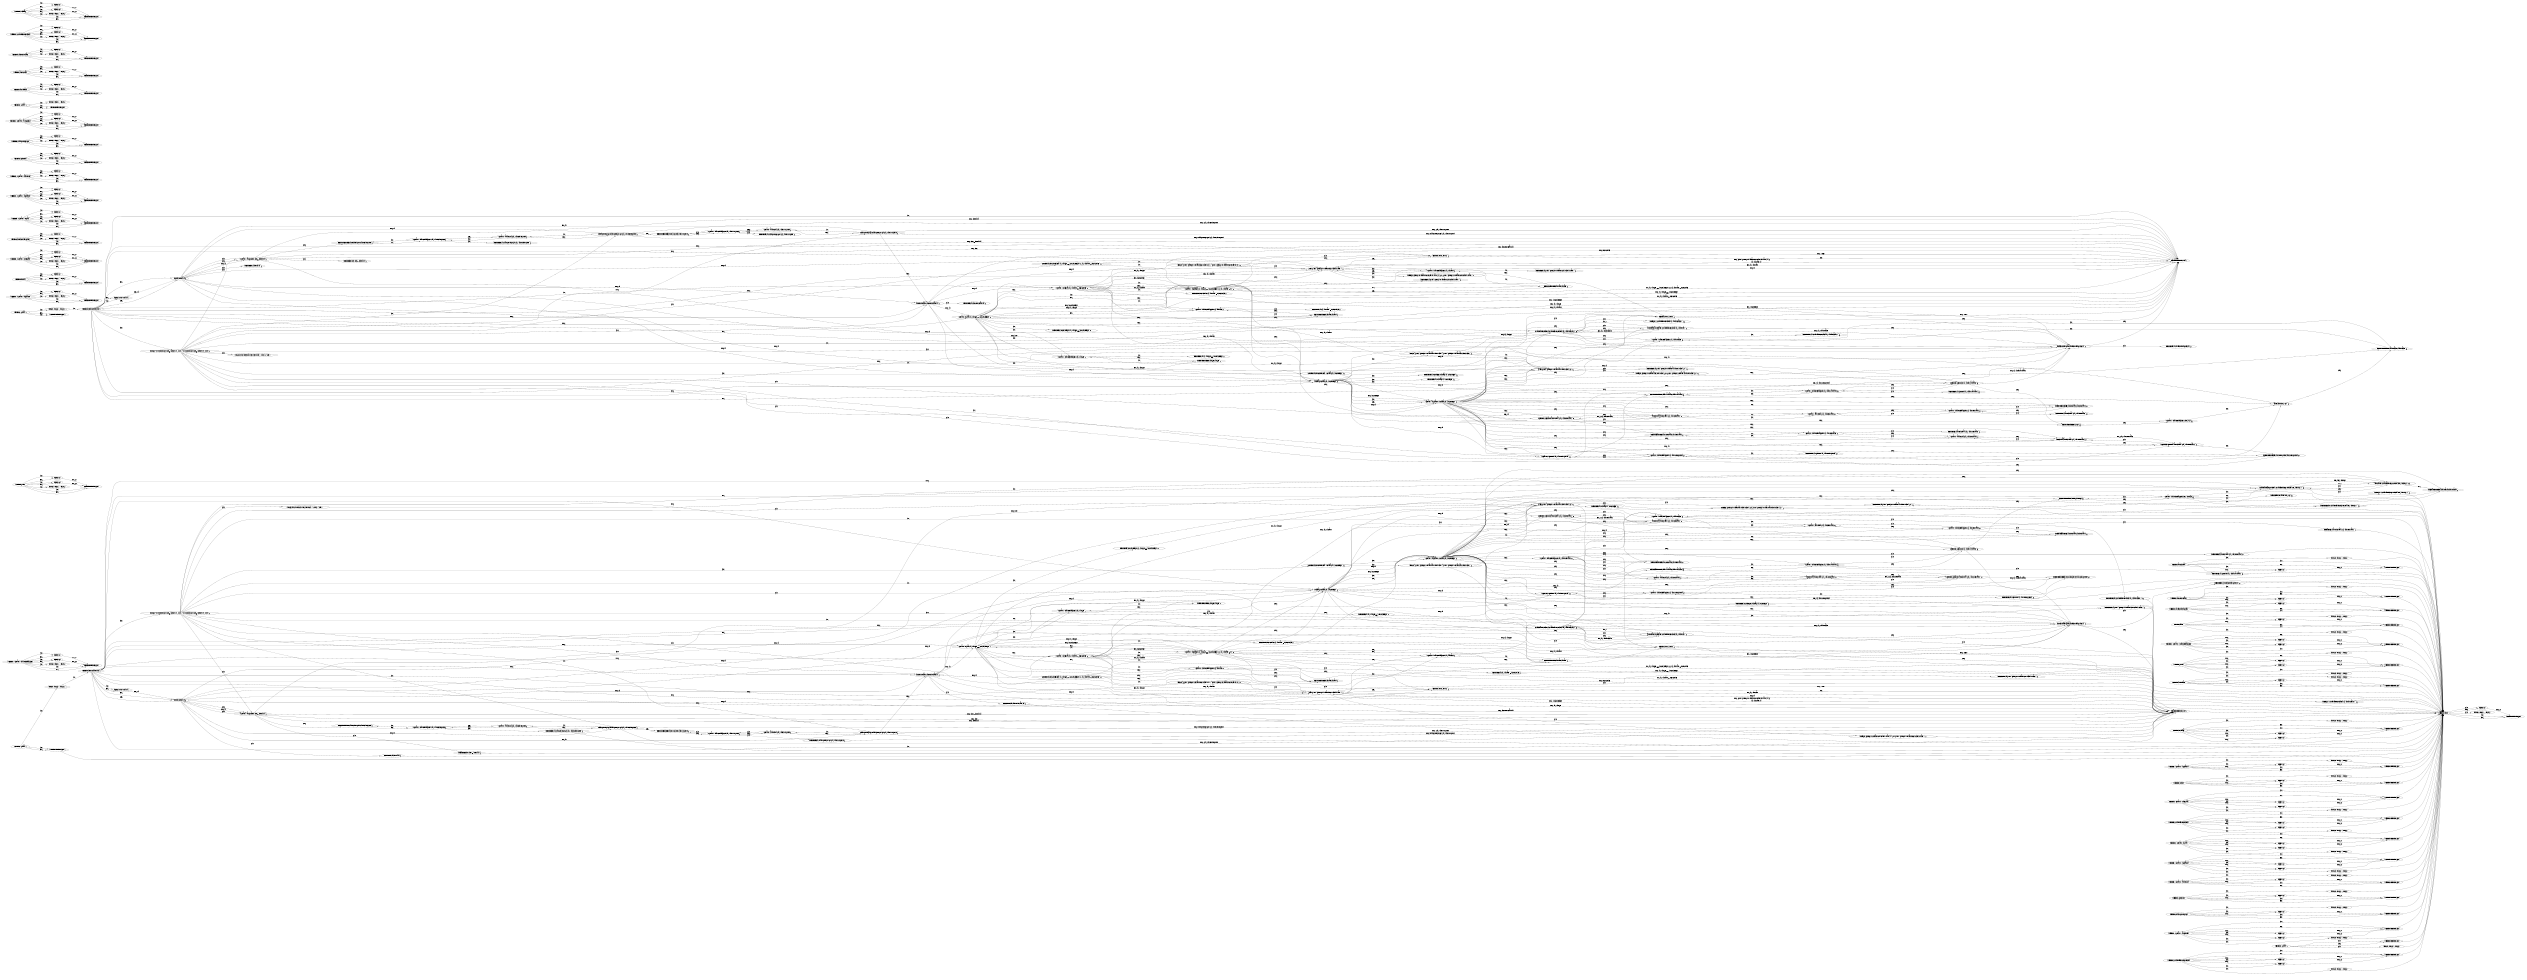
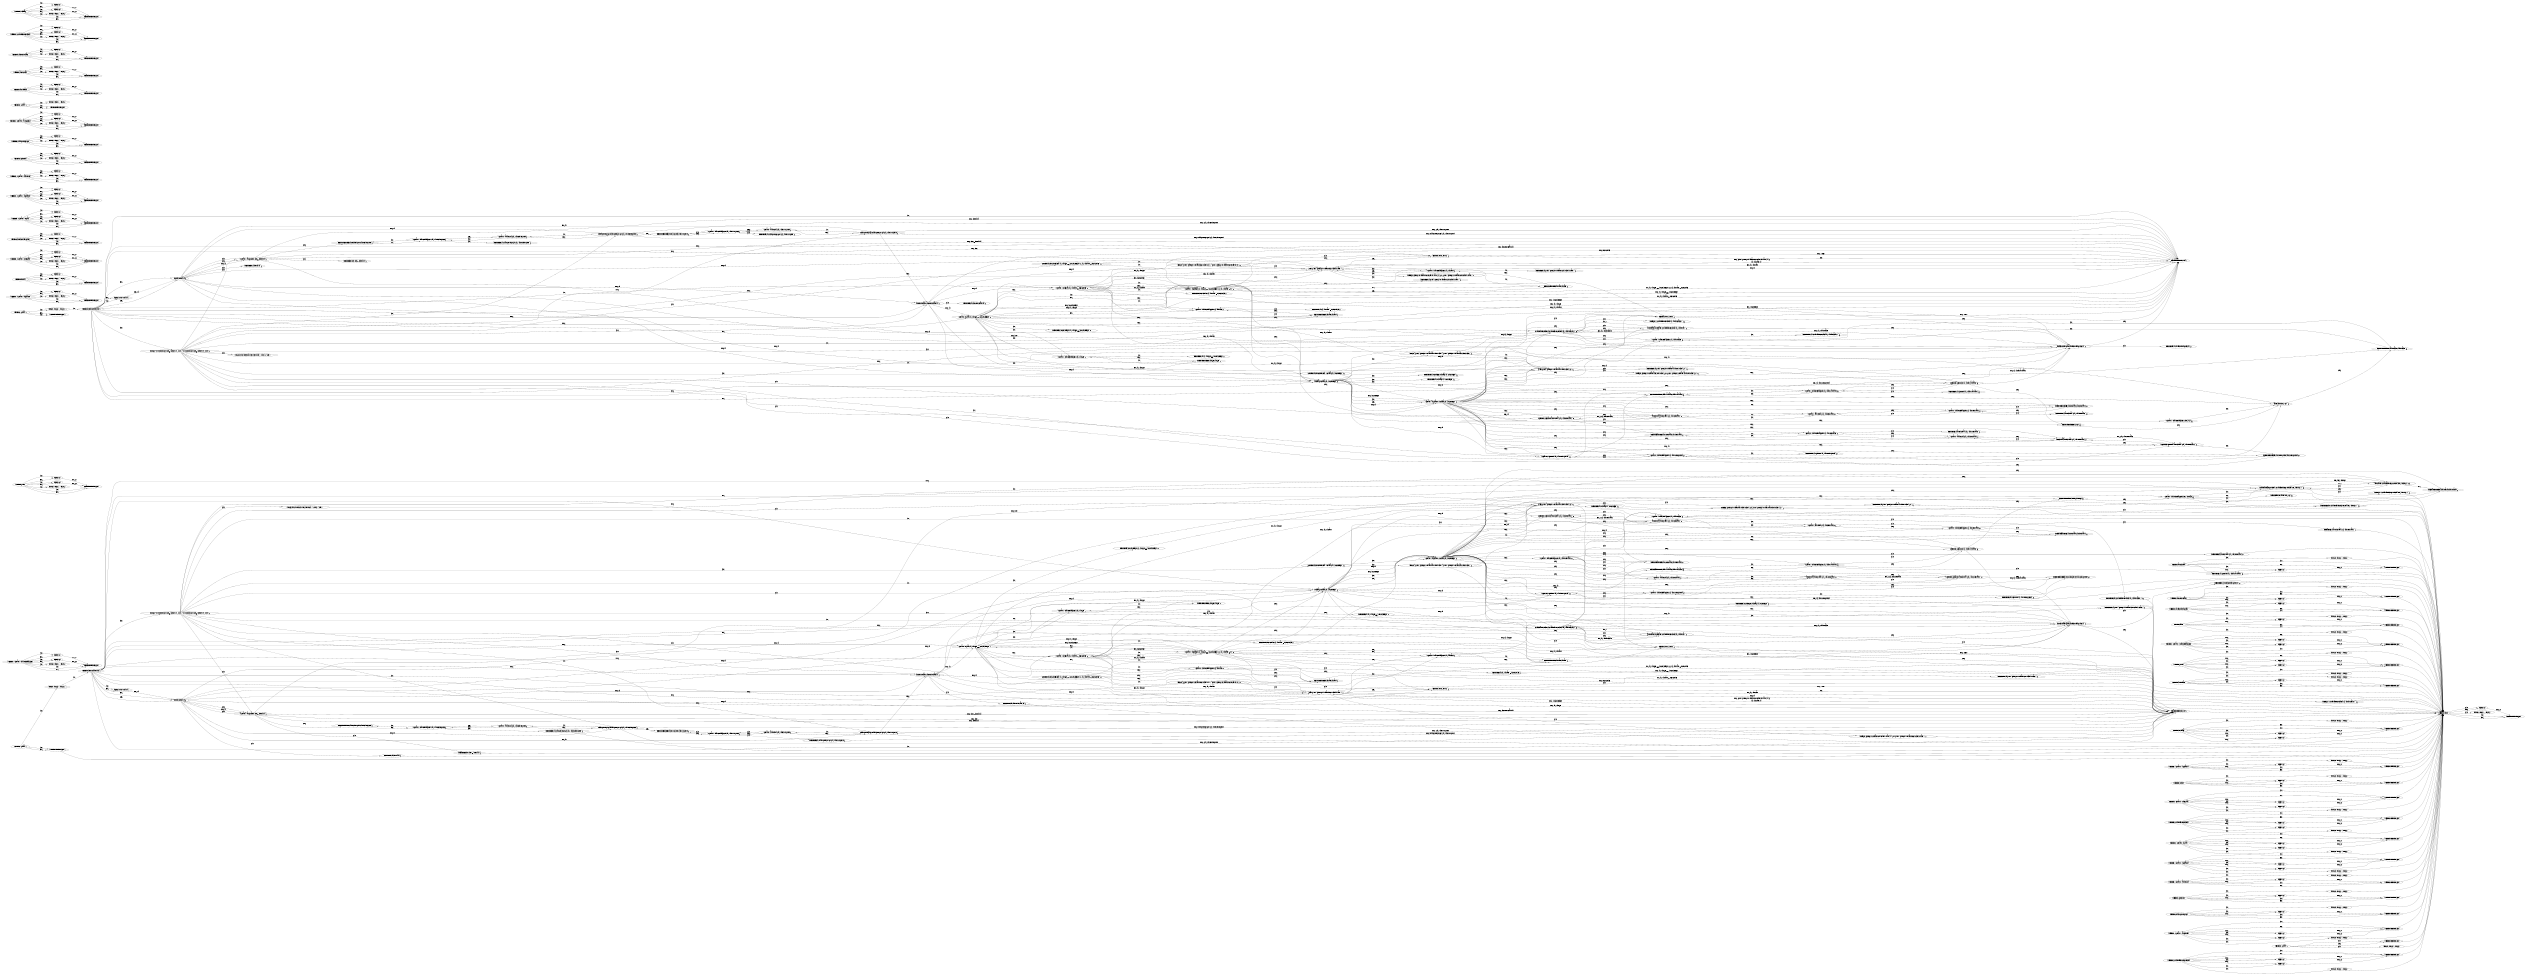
edge "(FIELD_IDENTIFIER,opt,opt)" -> "(<operator>.indirectFieldAccess,inet->opt)": now "(FIELD_IDENTIFIER,opt,opt)" -> "(kfree,kfree(inet->opt))"
edge "(<operator>.indirectFieldAccess,inet->inet_opt)" -> "(FIELD_IDENTIFIER,inet_opt,inet_opt)": removed, label "AST:"
